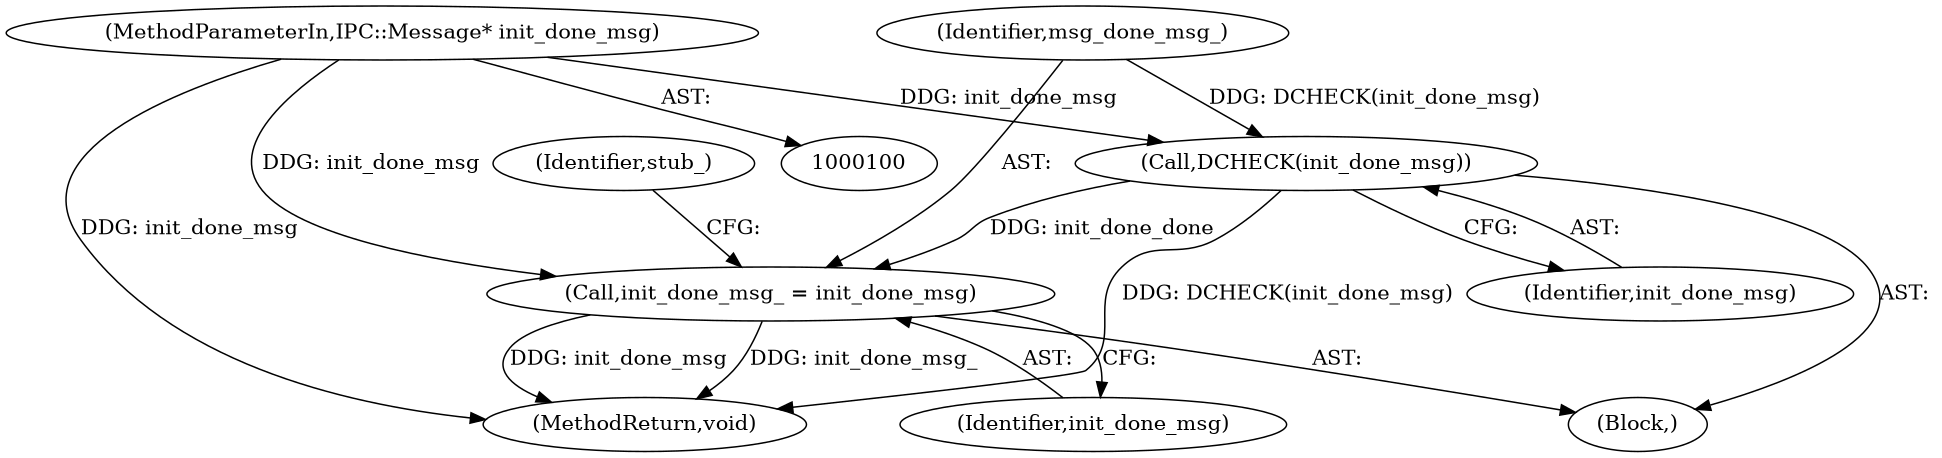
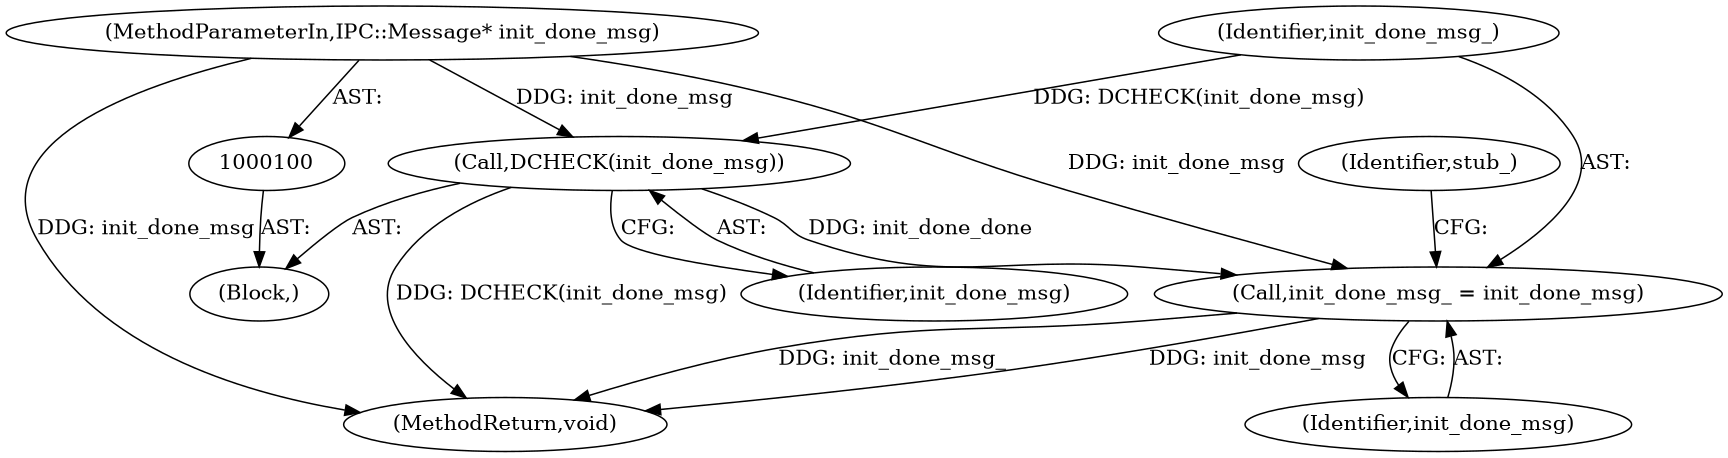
node "(Identifier,msg_done_msg_)": label "(Identifier,msg_done_msg_)" -> "(Identifier,init_done_msg_)"
edge "(Call,init_done_msg_ = init_done_msg)" -> "(Block,)": now "1000100" -> "(Block,)"
